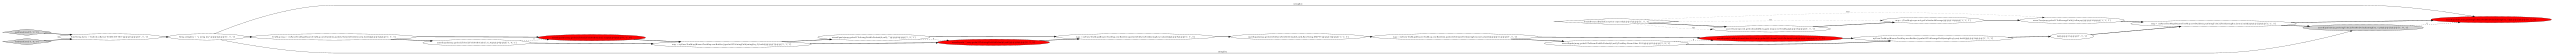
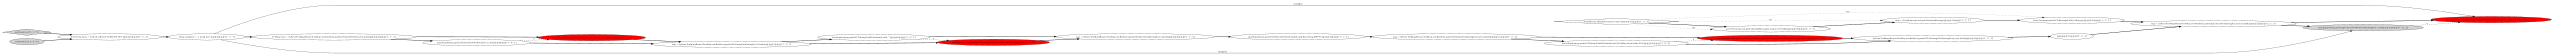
node "testParseError['1', '0', '0']": shape diamond -> ellipse
